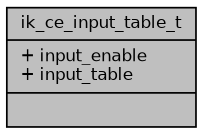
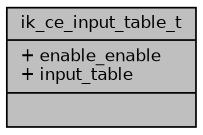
node "ik_ce_input_table_t": text "+ input_enable" -> "+ enable_enable"
